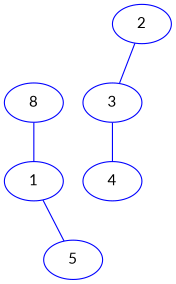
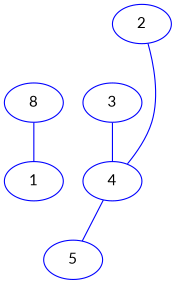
edge "2" -- "3": now "2" -- "4"
edge "1" -- "5": now "4" -- "5"
